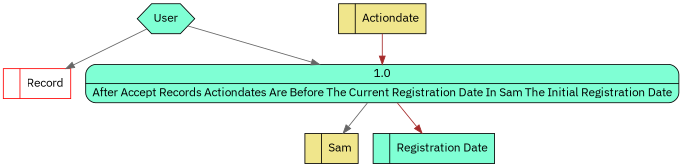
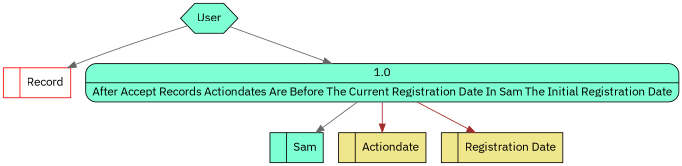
edge "Actiondate" -> "1.0": reversed
node "Sam": fillcolor khaki -> aquamarine
node "Registration Date": fillcolor aquamarine -> khaki
